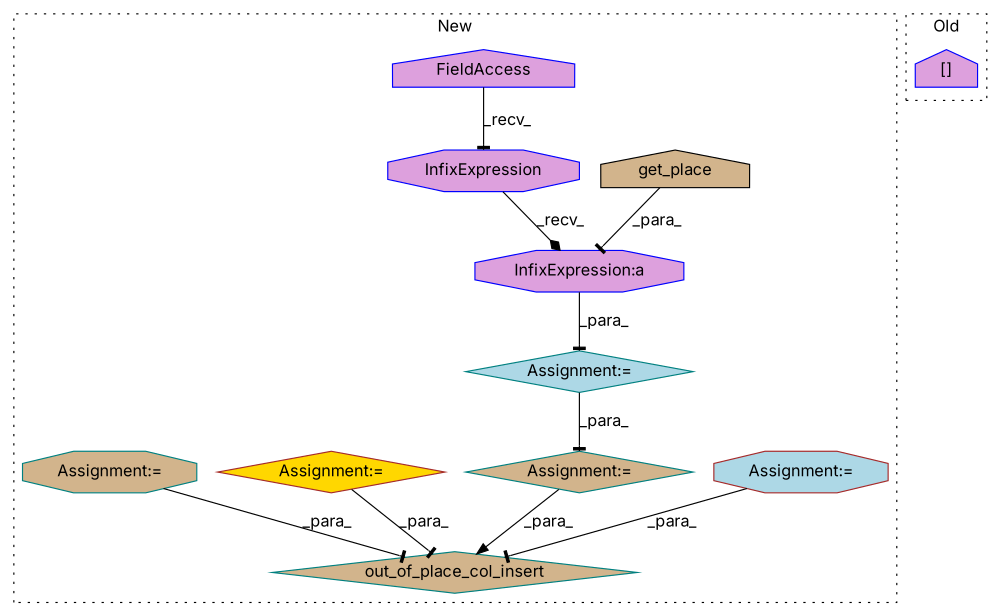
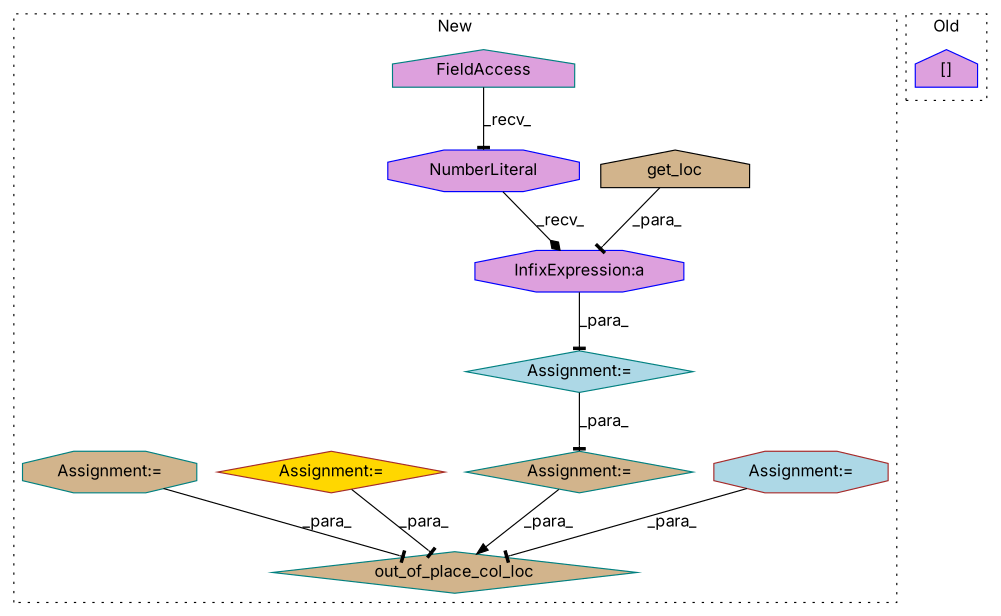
node "FieldAccess": color blue -> teal
node "InfixExpression": label "InfixExpression" -> "NumberLiteral"
node "get_place": label "get_place" -> "get_loc"
node "out_of_place_col_insert": label "out_of_place_col_insert" -> "out_of_place_col_loc"
